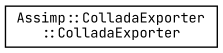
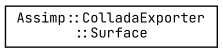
node "Assimp::ColladaExporter ::ColladaExporter": label "Assimp::ColladaExporter ::ColladaExporter" -> "Assimp::ColladaExporter ::Surface"
